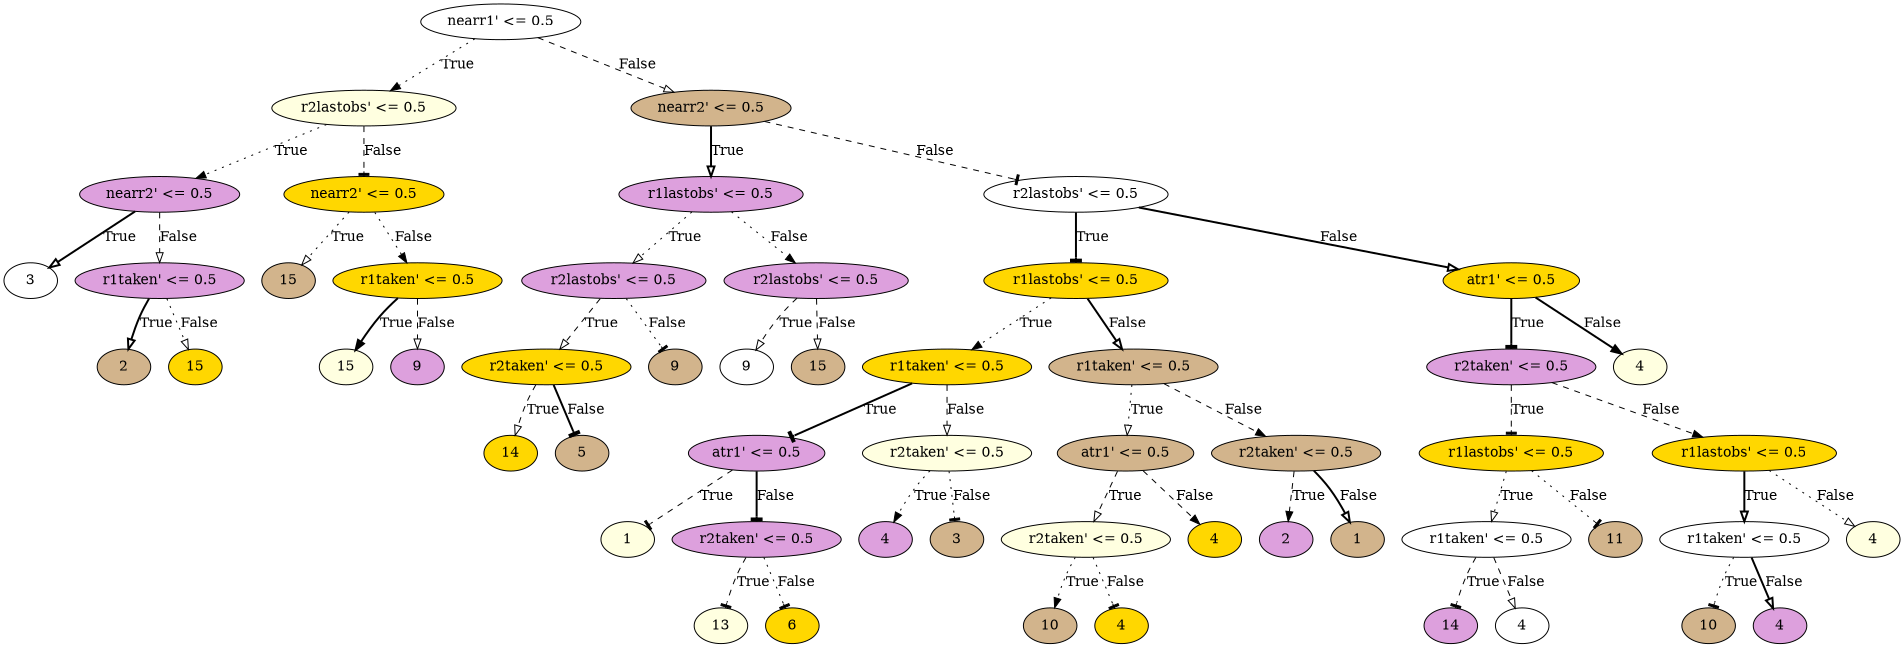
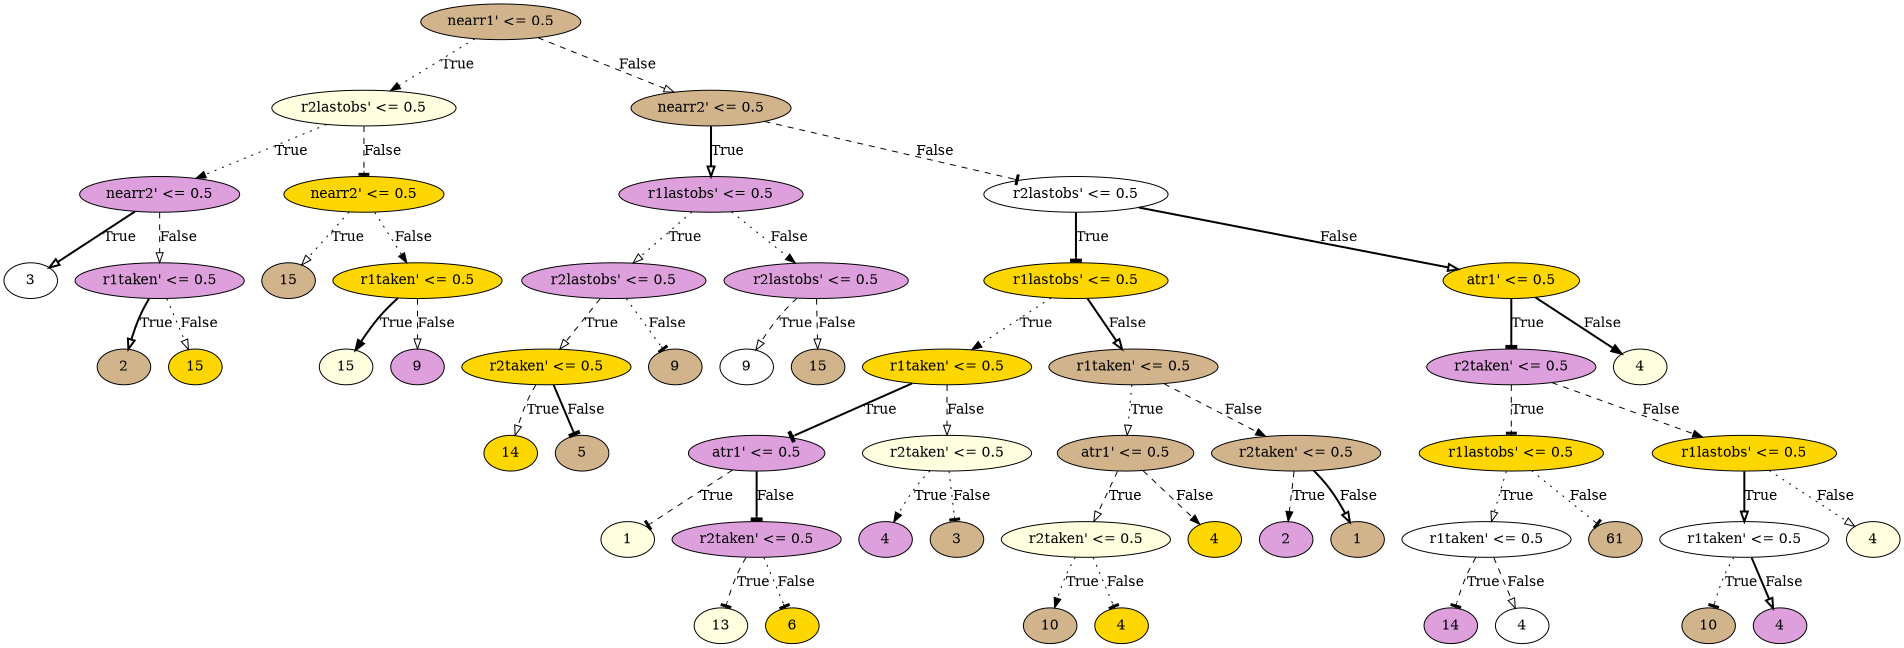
node "nearr1' <= 0.5": fillcolor white -> tan
node "11": label "11" -> "61"
